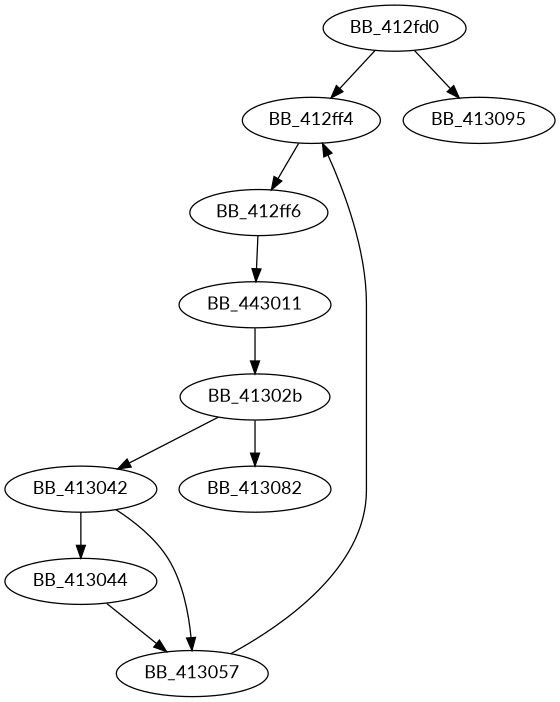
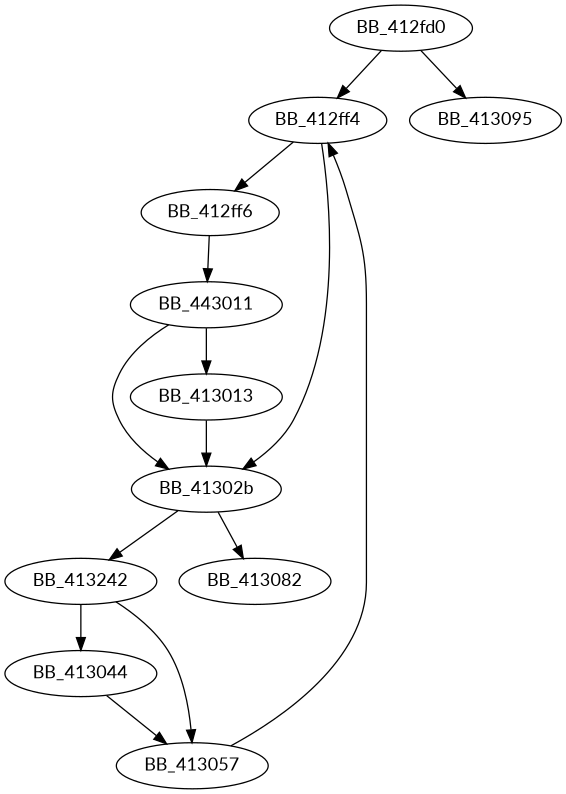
edge "BB_412ff4" -> "BB_41302b": added
node "BB_413013": added
node "BB_413042": label "BB_413042" -> "BB_413242"
